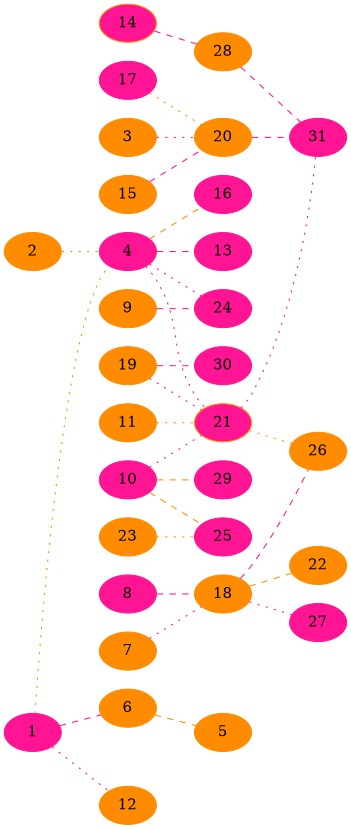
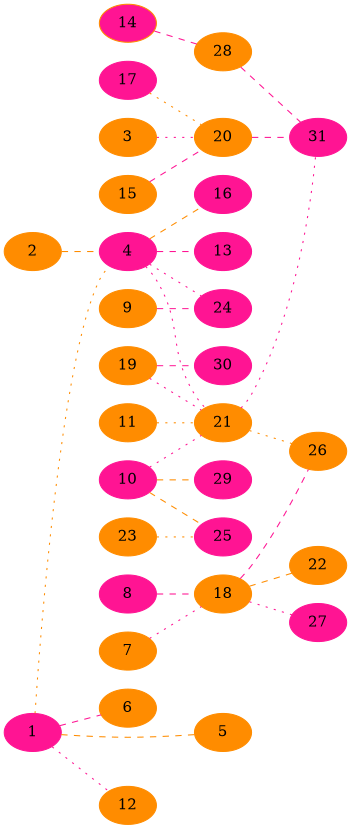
edge "2" -- "4": style dotted -> dashed
node "21": fillcolor deeppink -> darkorange
edge "6" -- "5": now "1" -- "5"
